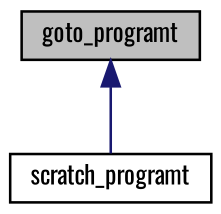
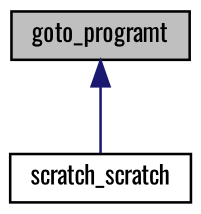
node "scratch_programt": label "scratch_programt" -> "scratch_scratch"
